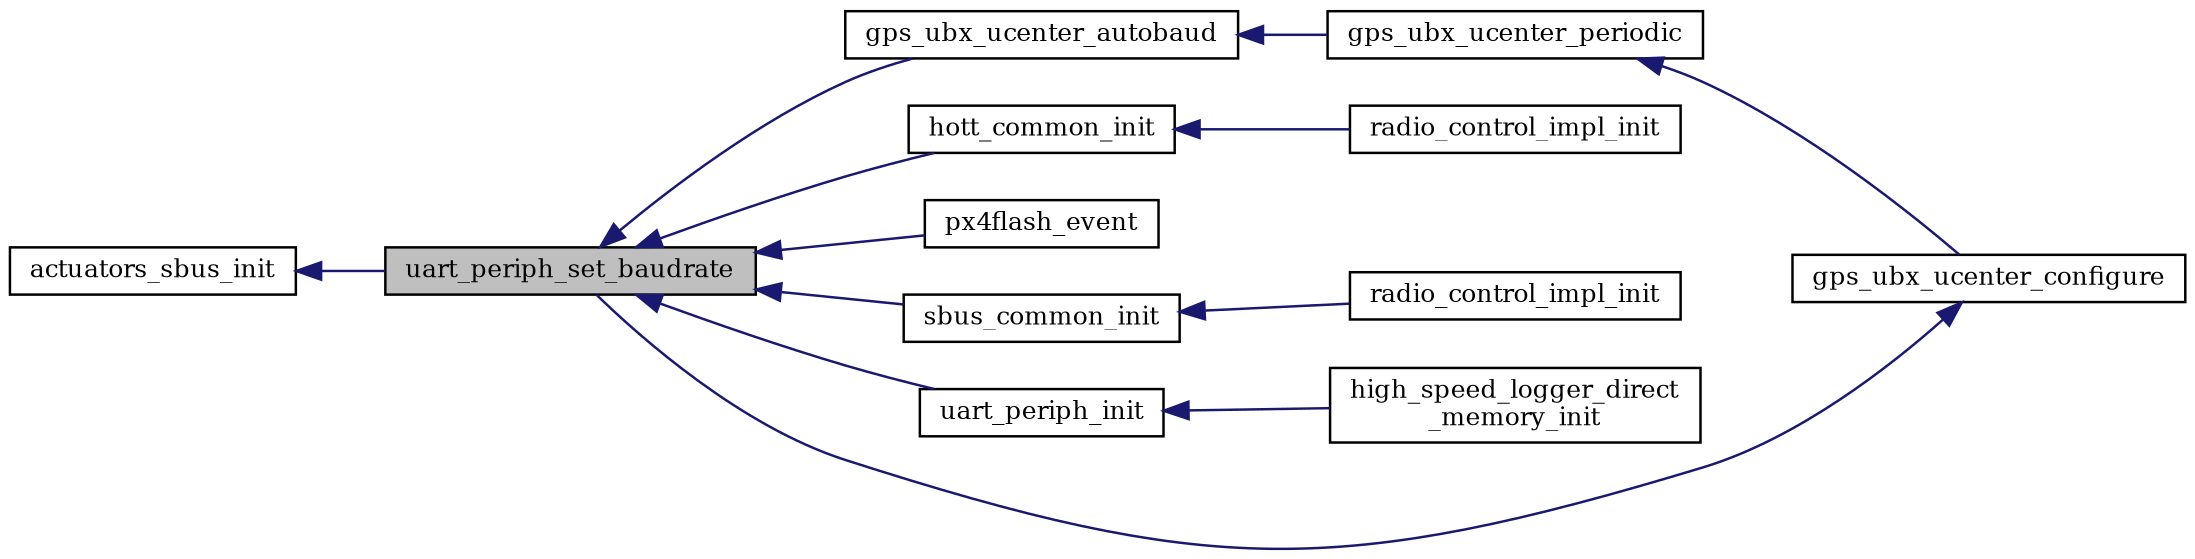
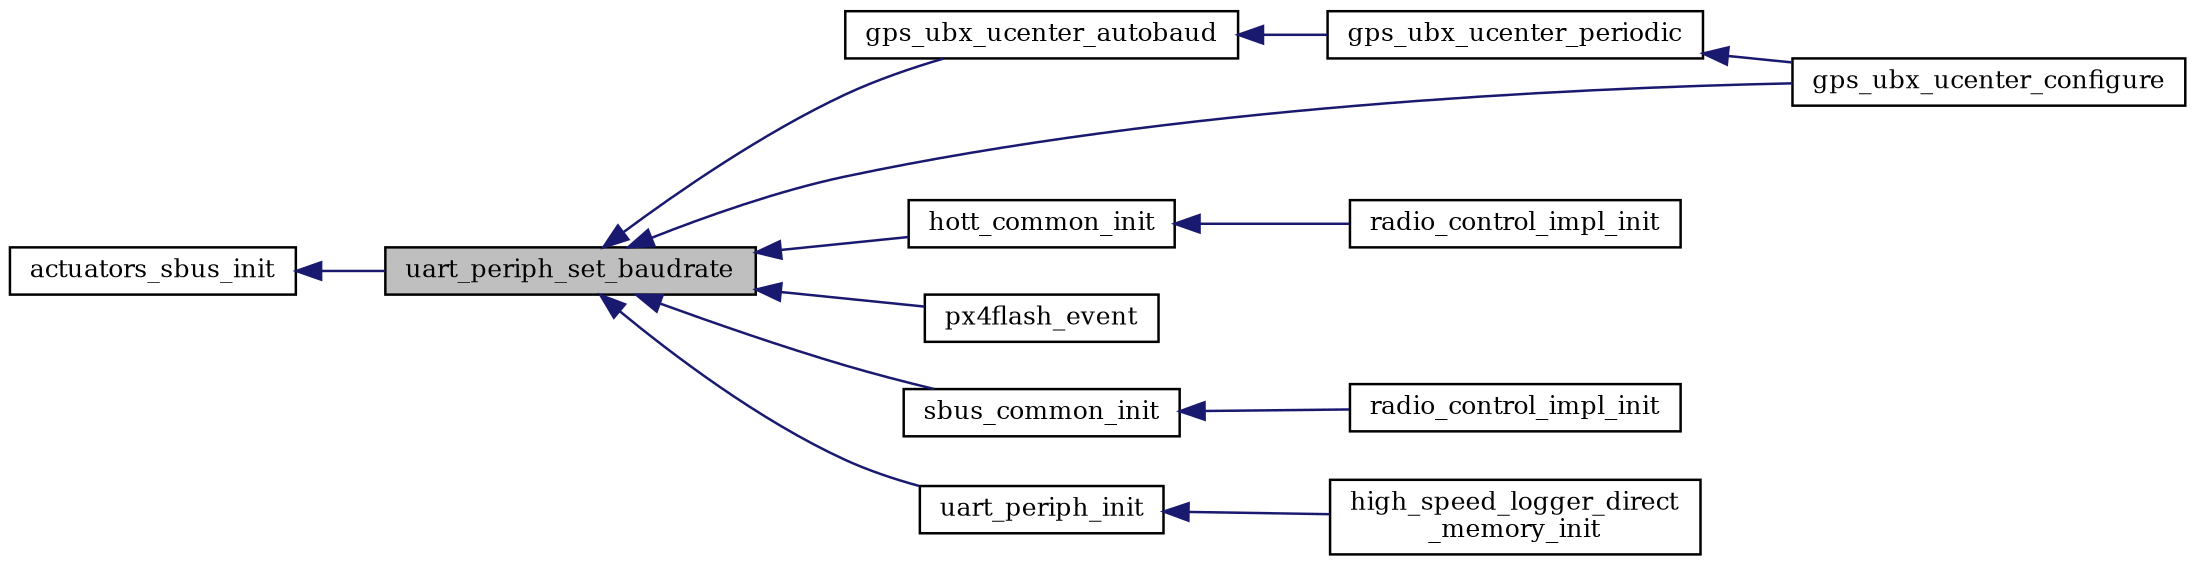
edge "uart_periph_set_baudrate" -> "gps_ubx_ucenter_configure": reversed
